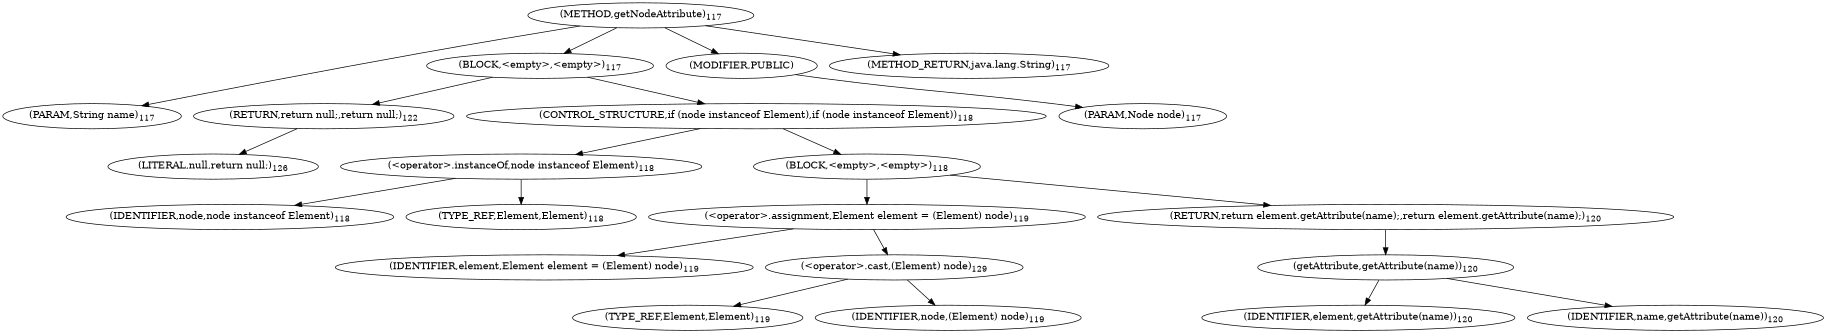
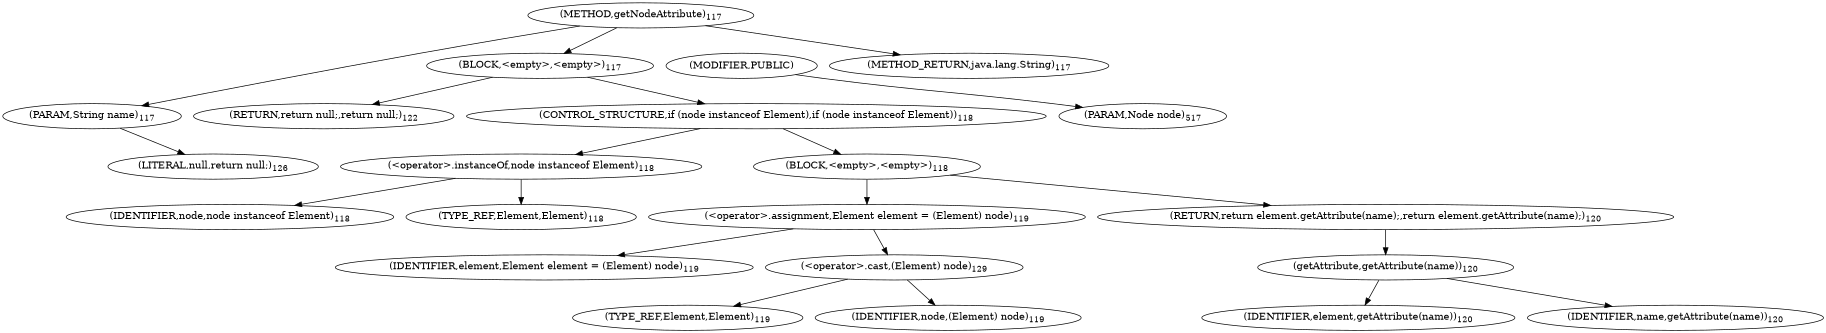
edge "(METHOD,getNodeAttribute)" -> "(MODIFIER,PUBLIC)": removed
node "(PARAM,Node node)": text "117" -> "517"
edge "(RETURN,return null;,return null;)" -> "(LITERAL,null,return null;)": now "(PARAM,String name)" -> "(LITERAL,null,return null;)"
